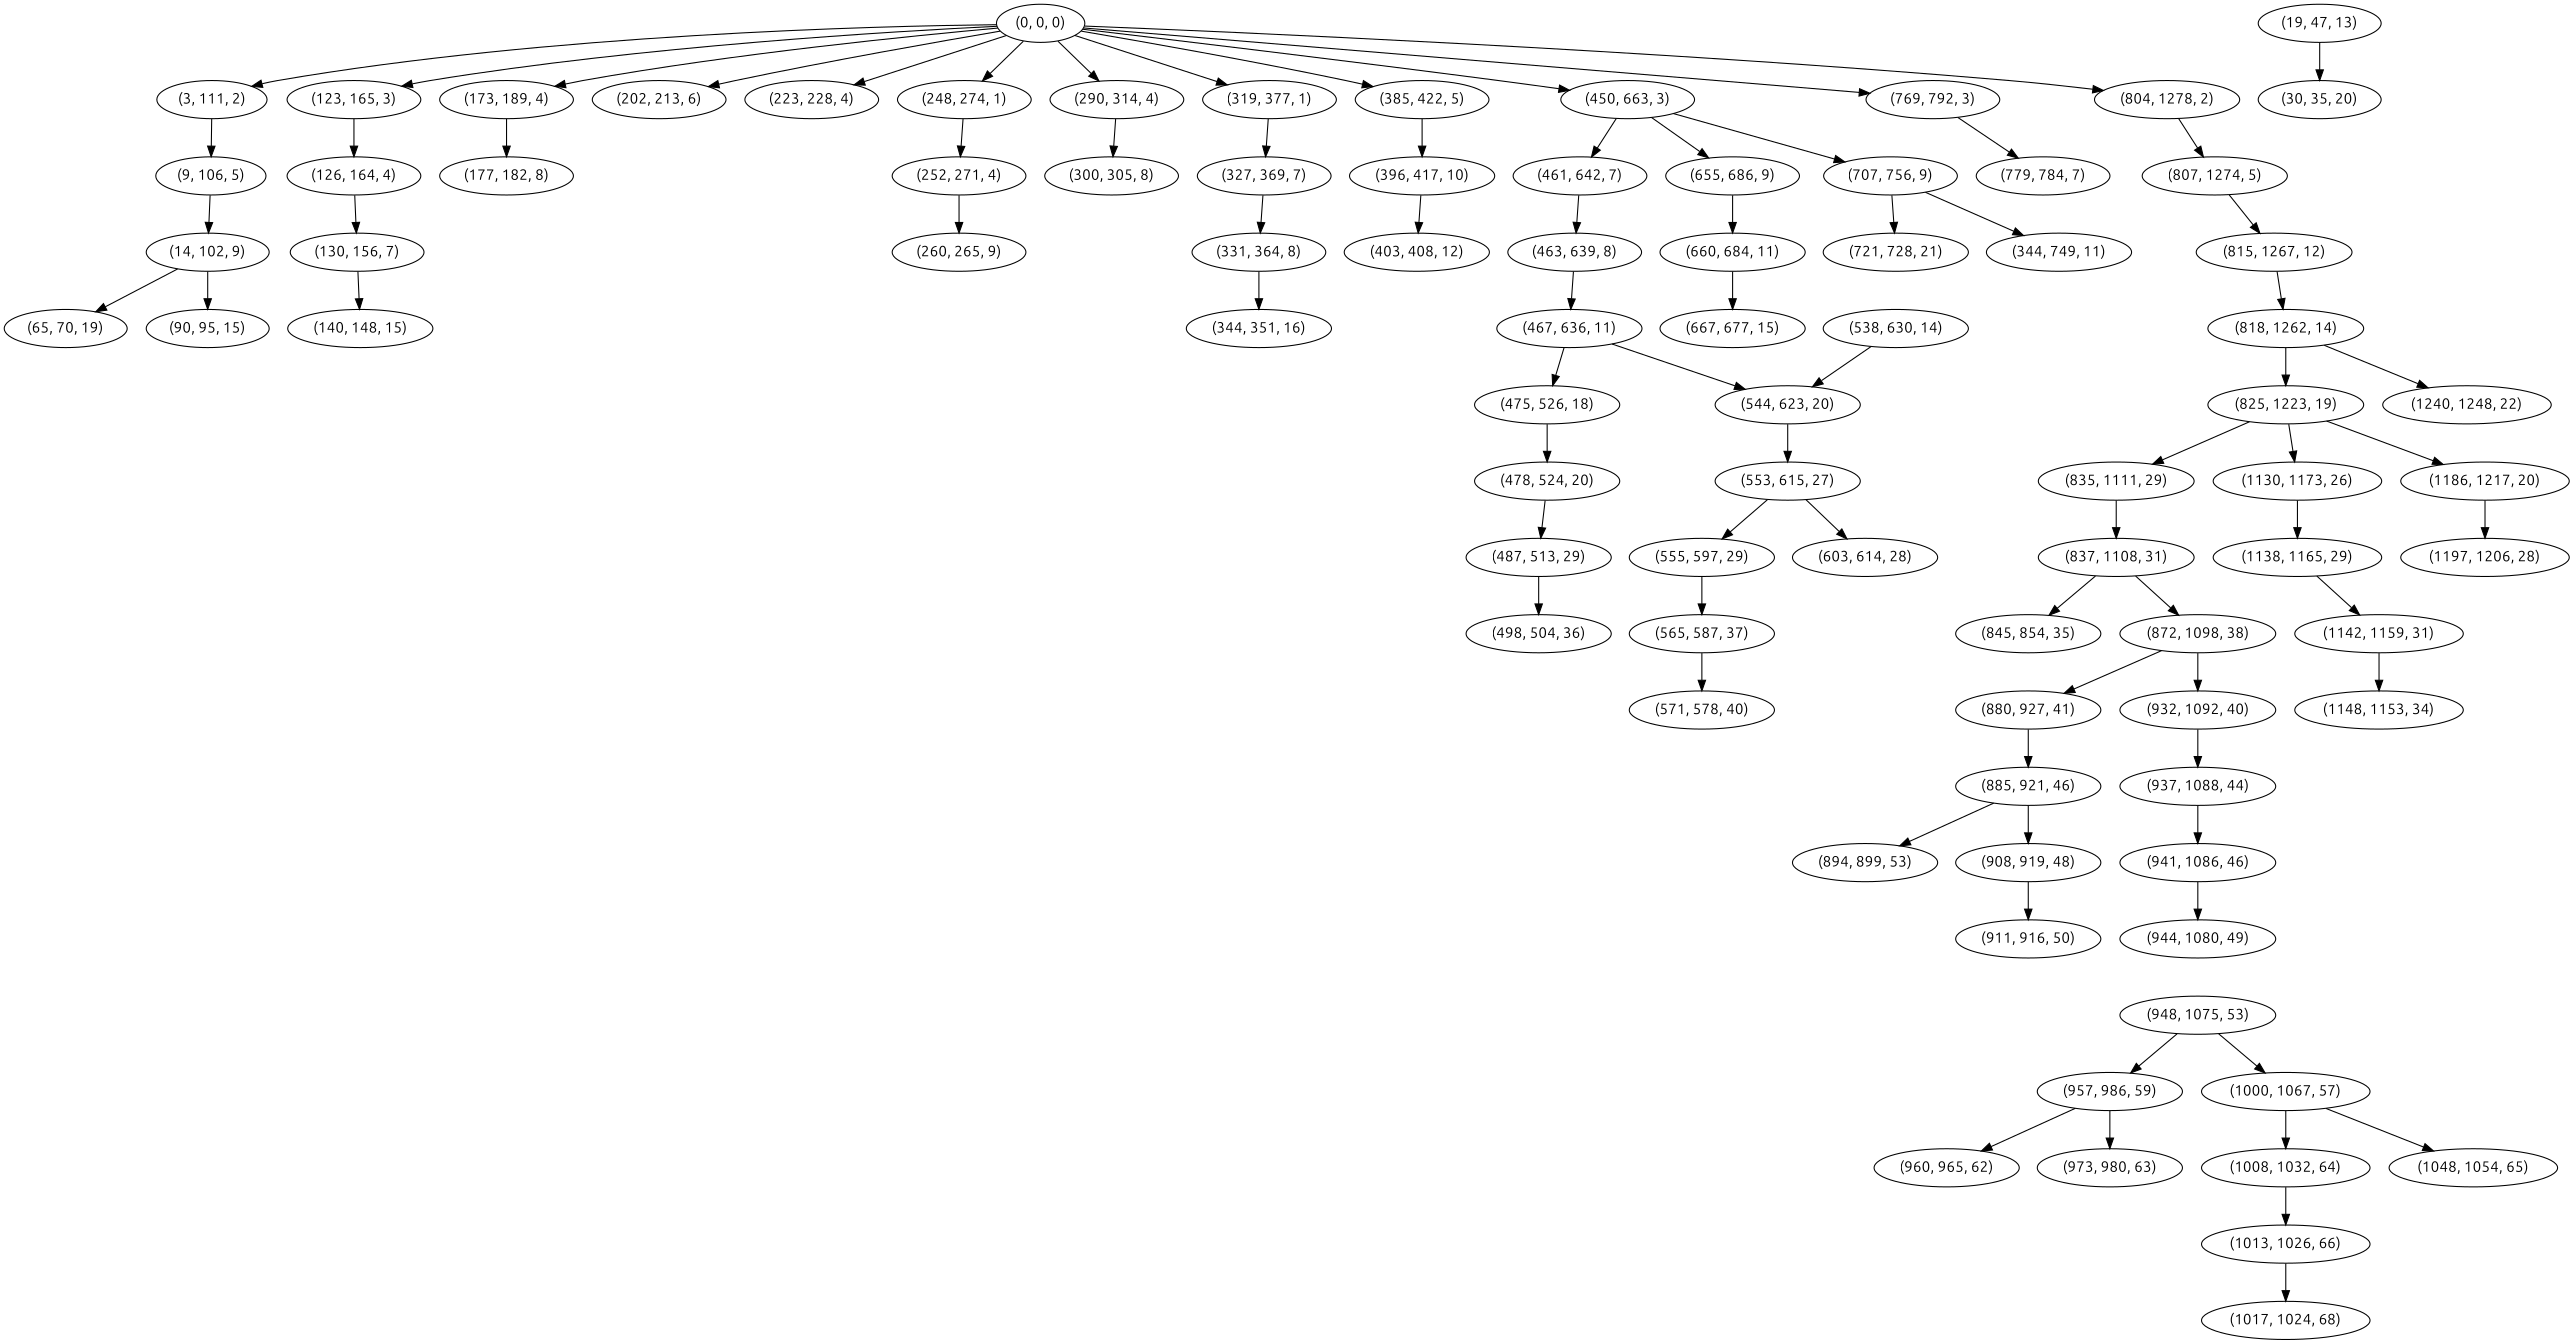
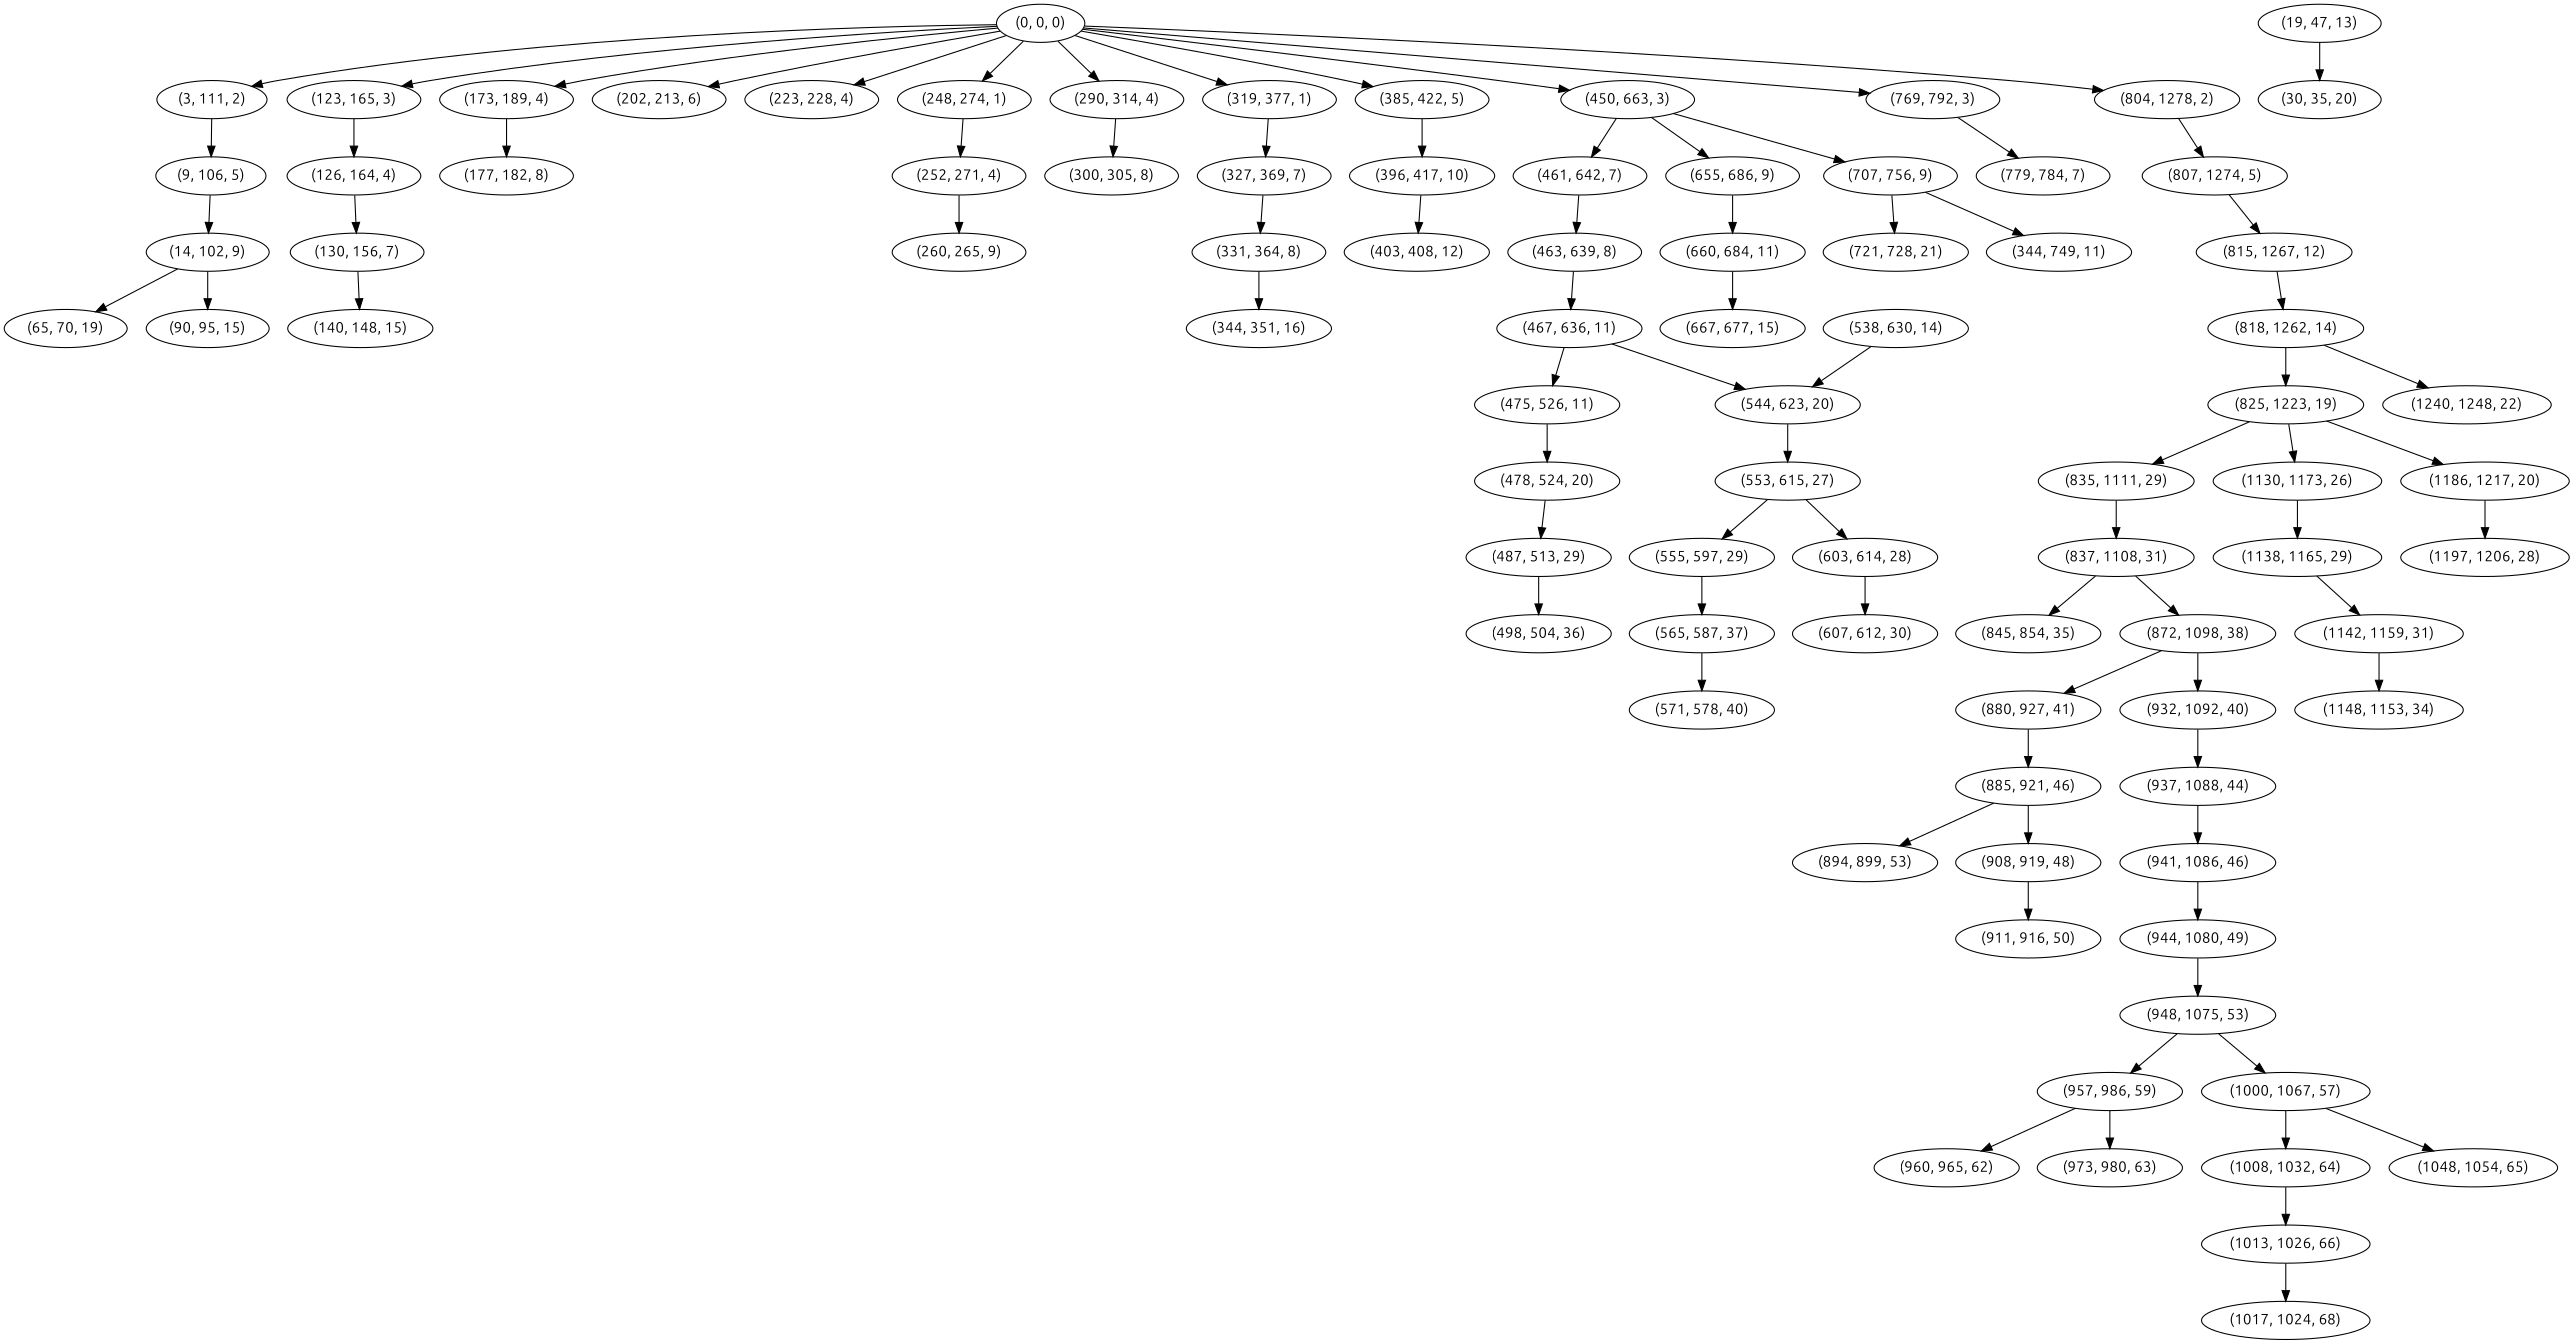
node "(475, 526, 18)": label "(475, 526, 18)" -> "(475, 526, 11)"
node "(607, 612, 30)": added
edge "(944, 1080, 49)" -> "(948, 1075, 53)": added
